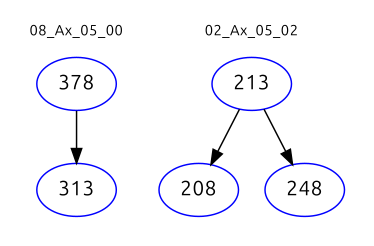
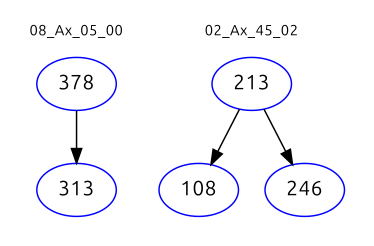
cluster "02_Ax_05_02": label "02_Ax_05_02" -> "02_Ax_45_02"
node "208": label "208" -> "108"
node "248": label "248" -> "246"
